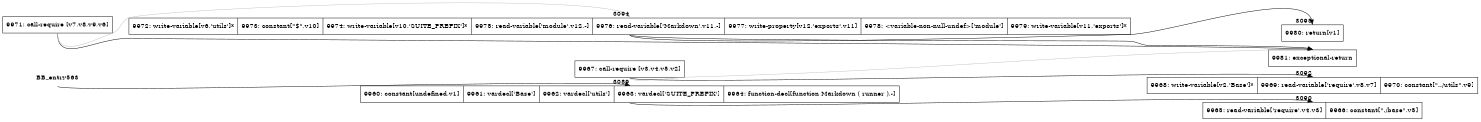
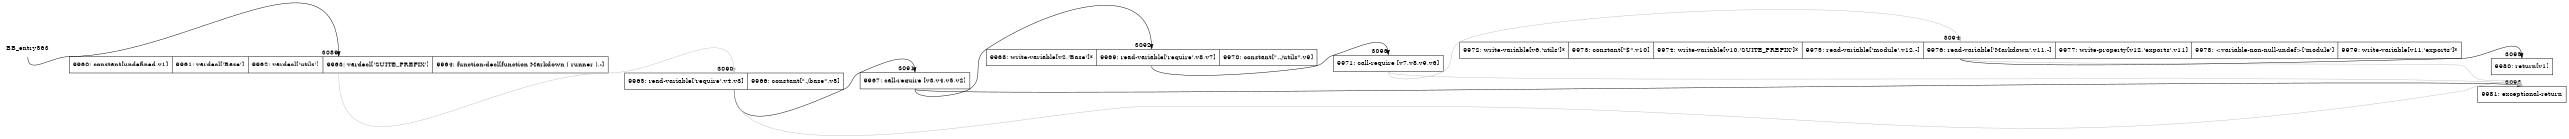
edge "9972: write-variable[v6,'utils']*" -> "9981: exceptional-return": color black -> gray
edge "9971: call-require [v7,v8,v9,v6]" -> "9981: exceptional-return": color black -> gray
edge "9967: call-require [v3,v4,v5,v2]" -> "9981: exceptional-return": color gray -> black
edge "9968: write-variable[v2,'Base']*" -> "9971: call-require [v7,v8,v9,v6]": added
edge "9965: read-variable['require',v4,v3]" -> "9967: call-require [v3,v4,v5,v2]": added
edge "9960: constant[undefined,v1]" -> "9965: read-variable['require',v4,v3]": color black -> gray
edge "9965: read-variable['require',v4,v3]" -> "9981: exceptional-return": added
